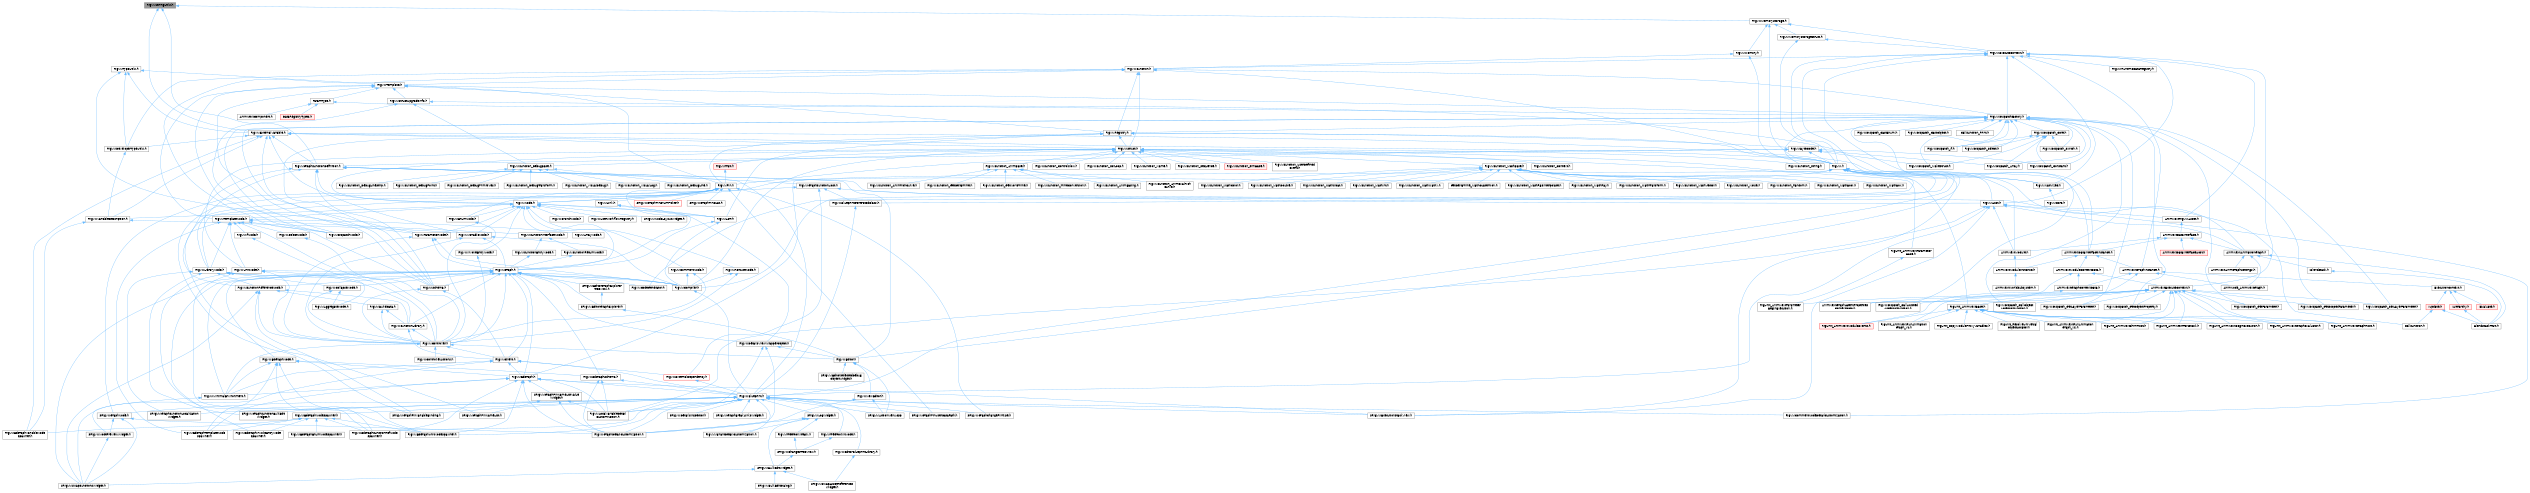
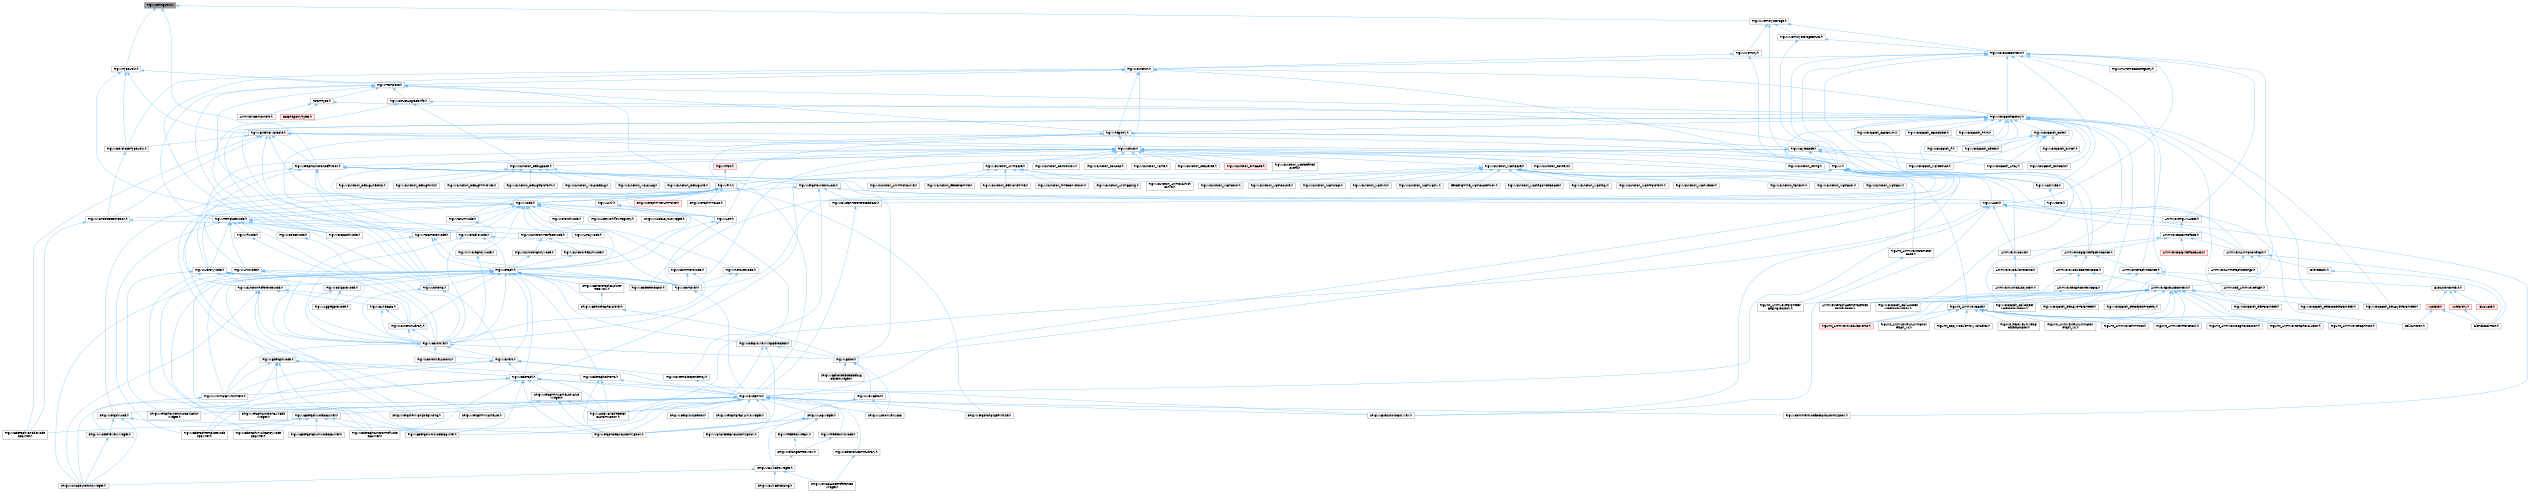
edge "RigVMExternalVariable.h" -> "RigVMStringUtils.h": now "RigVMTypeUtils.h" -> "RigVMStringUtils.h"
node "CallFunction_Print.h": label "CallFunction_Print.h" -> "RigVMDispatch_Print.h"
node "RigVMFunction_Noise.h": removed
node "RigVMExternalDependency.h": color red -> grey40
node "SRigVMGraphPinUserDataPath.h": removed
